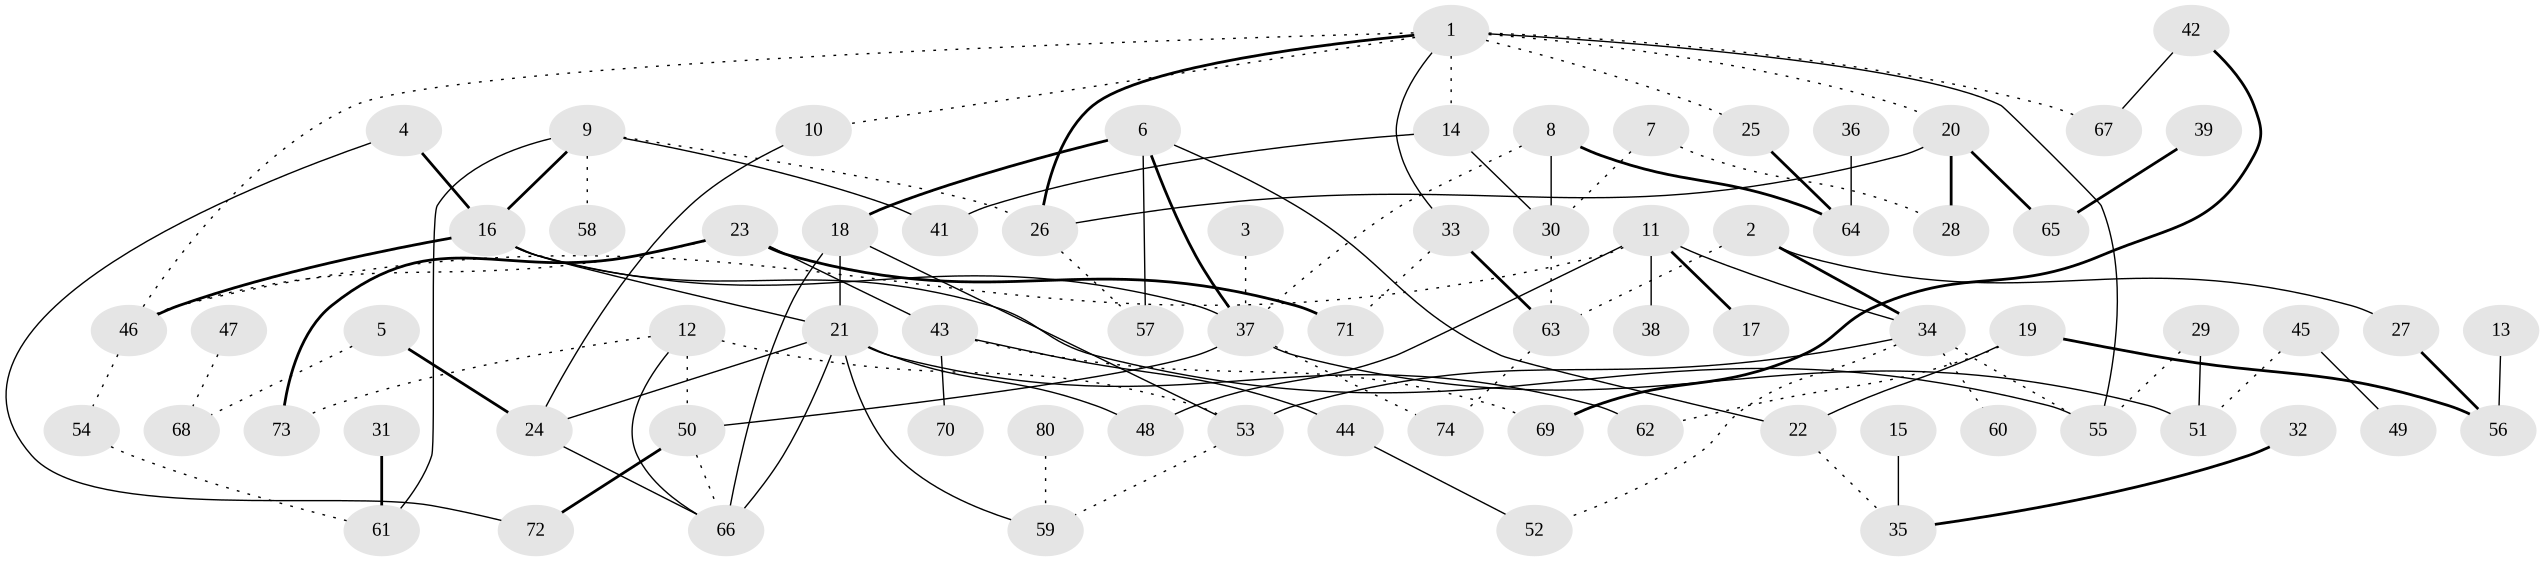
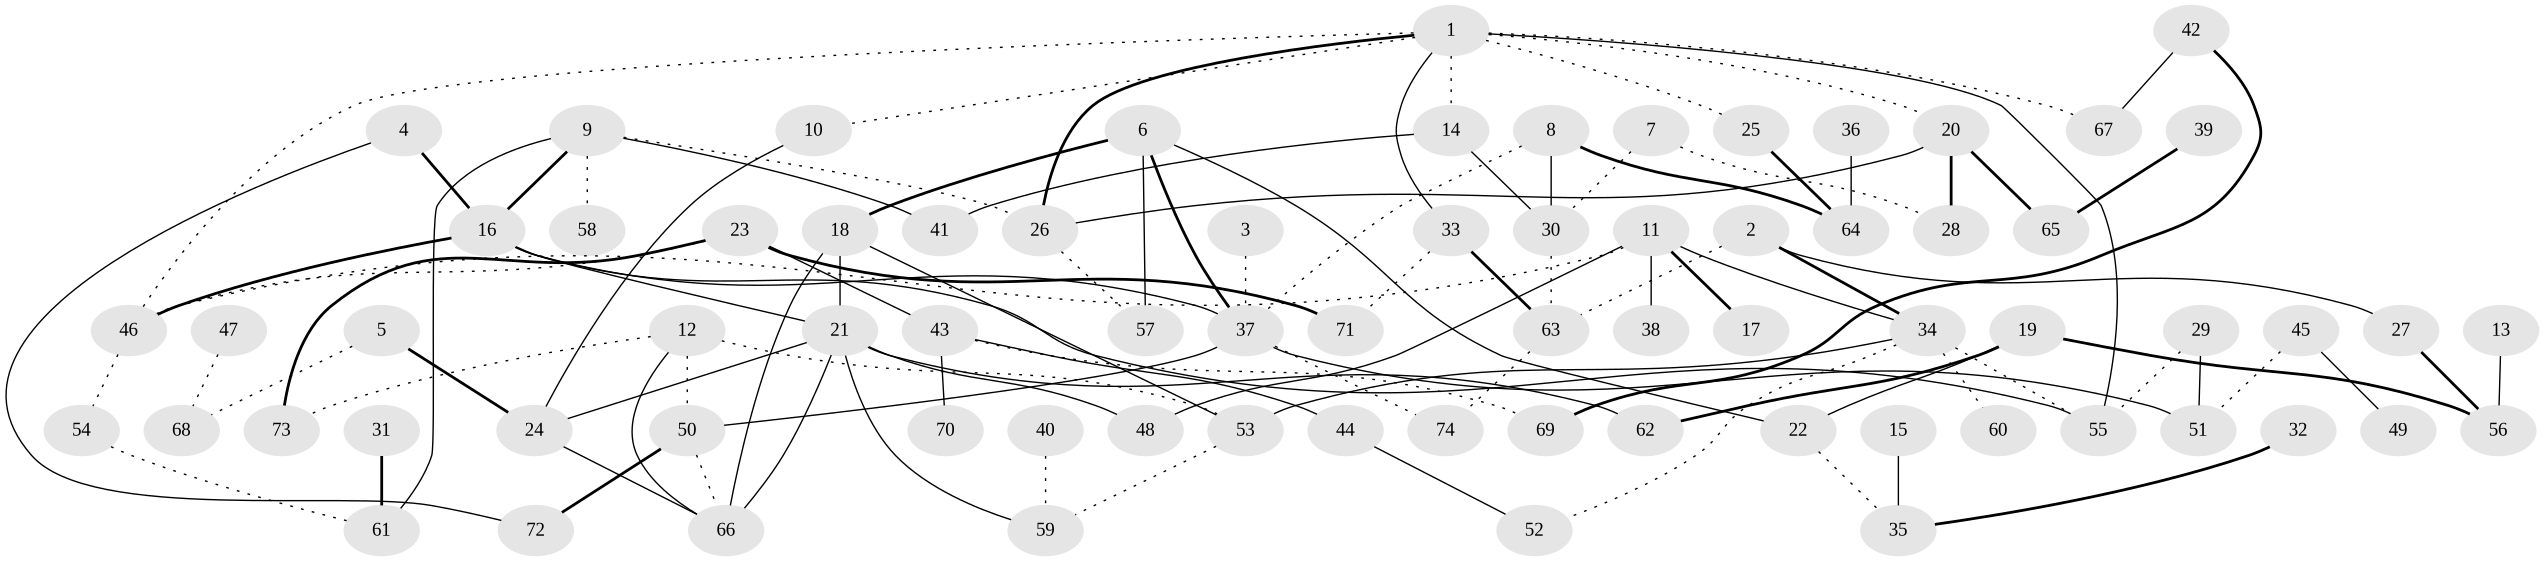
edge "19" -- "62": style dotted -> bold
node "80": label "80" -> "40"
